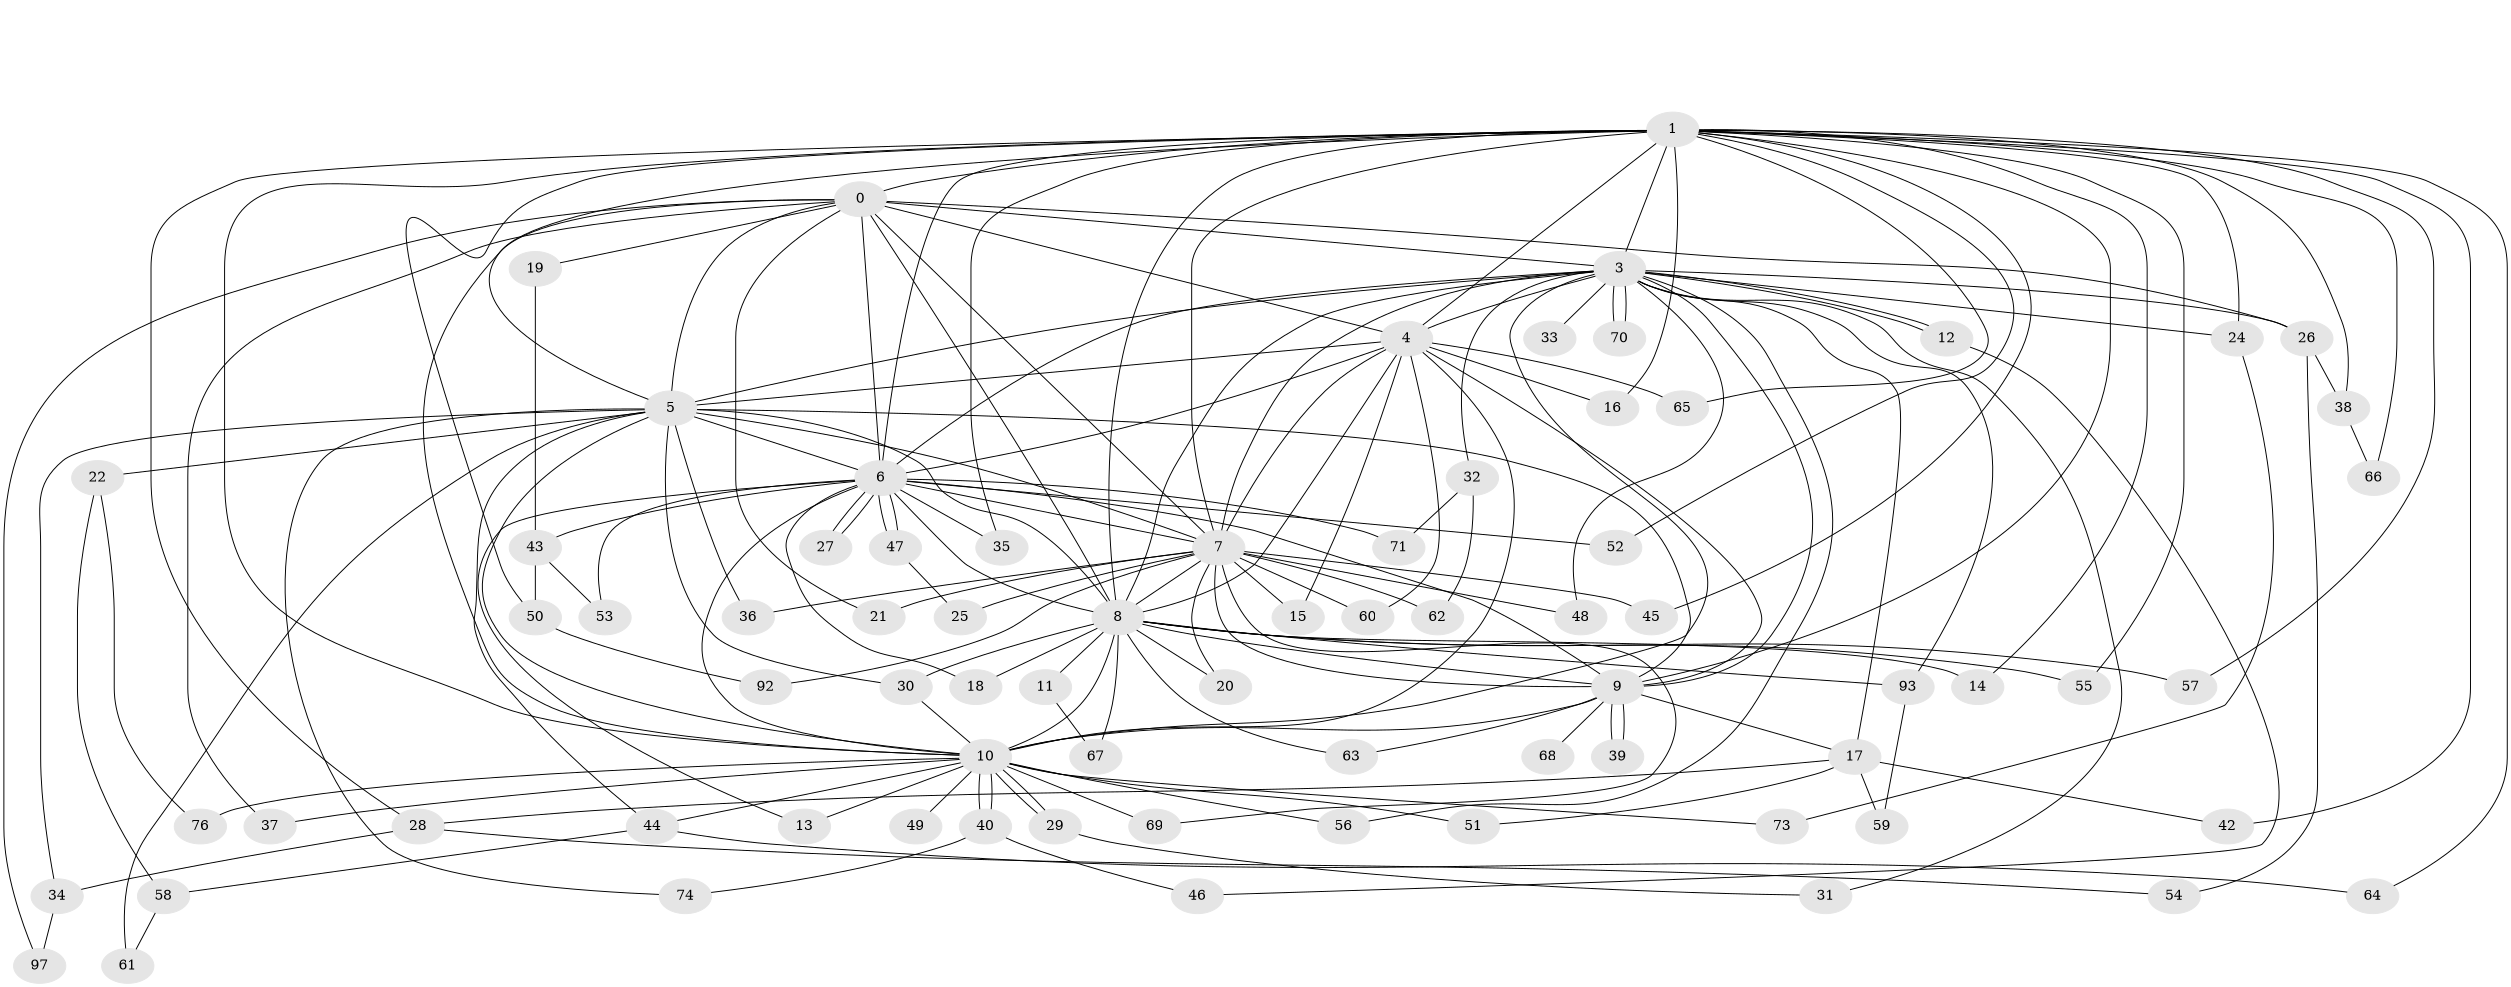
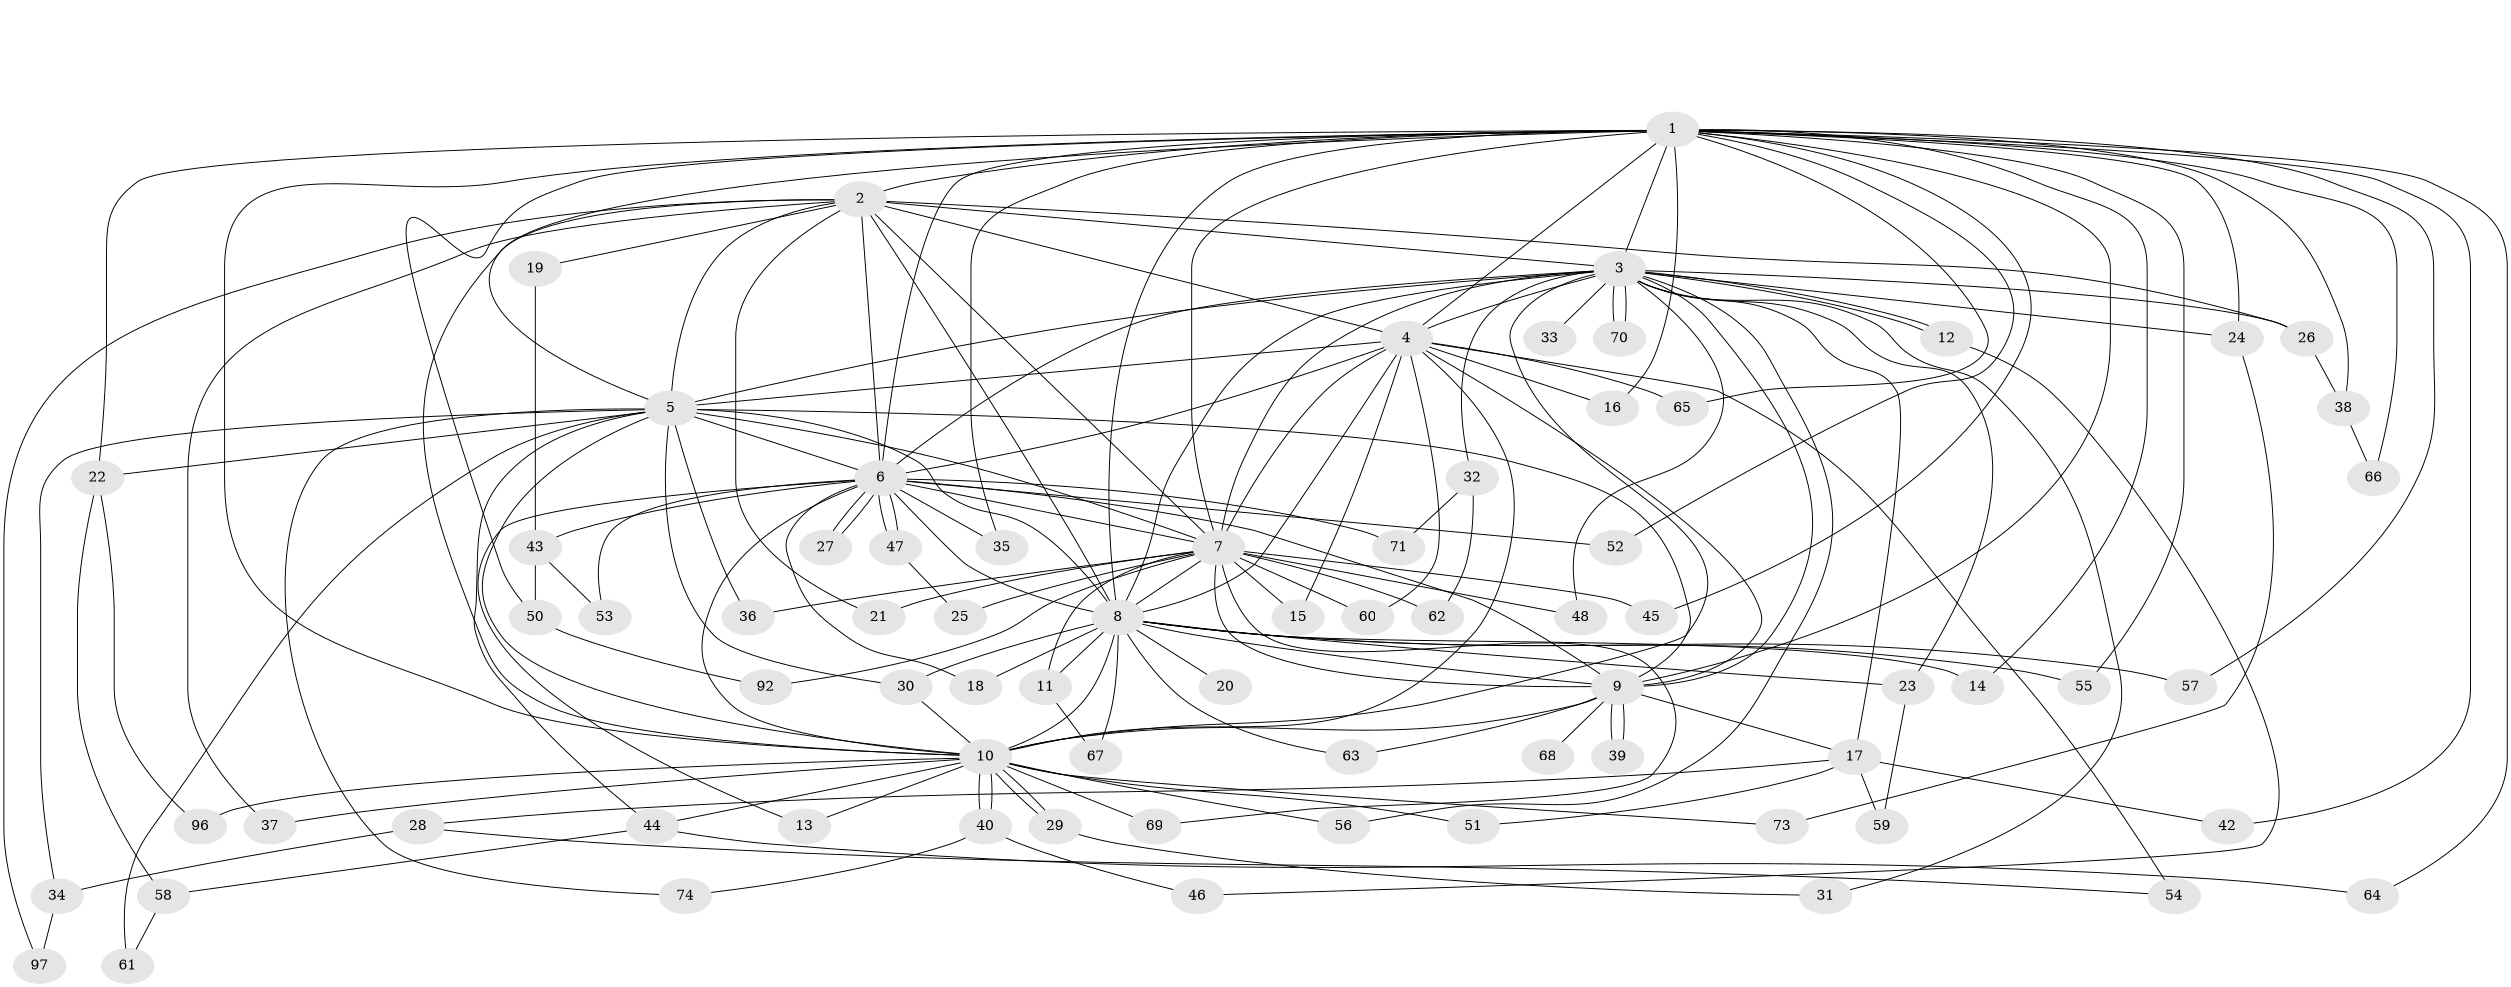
edge "1" -- "28": now "1" -- "22"
node "0": label "0" -> "2"
edge "7" -- "20": now "7" -- "11"
edge "26" -- "54": now "4" -- "54"
node "93": label "93" -> "23"
node "76": label "76" -> "96"
node "49": removed
